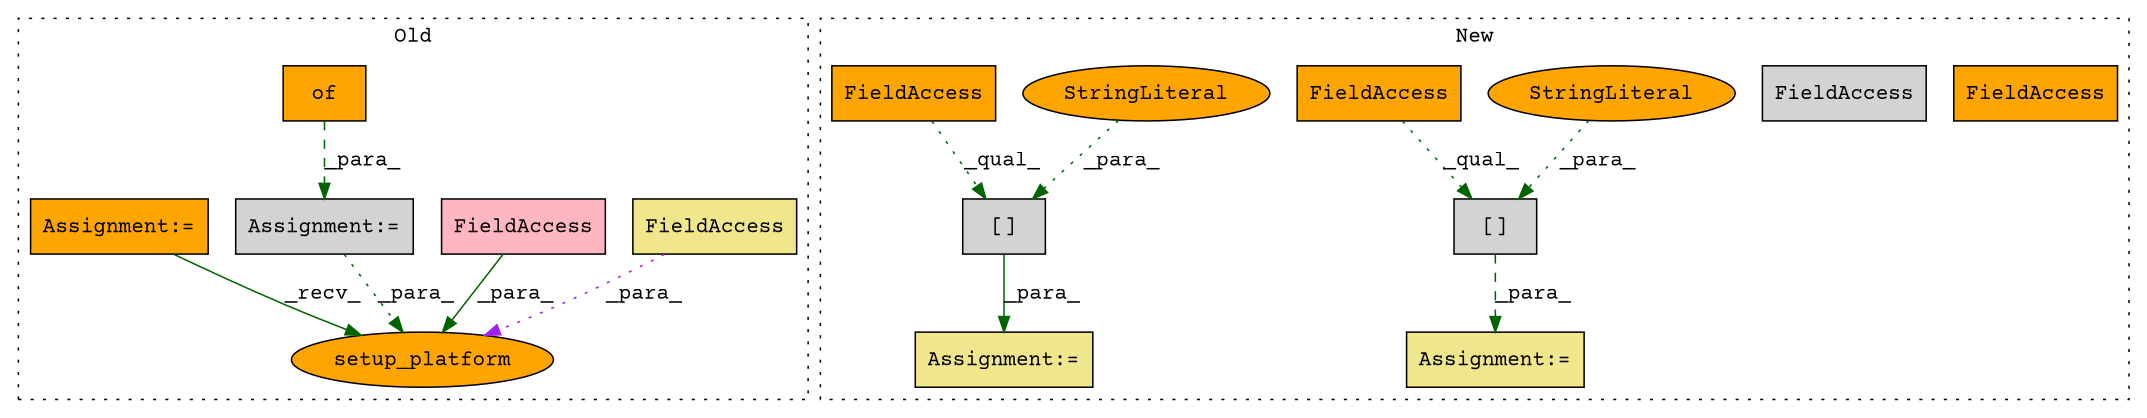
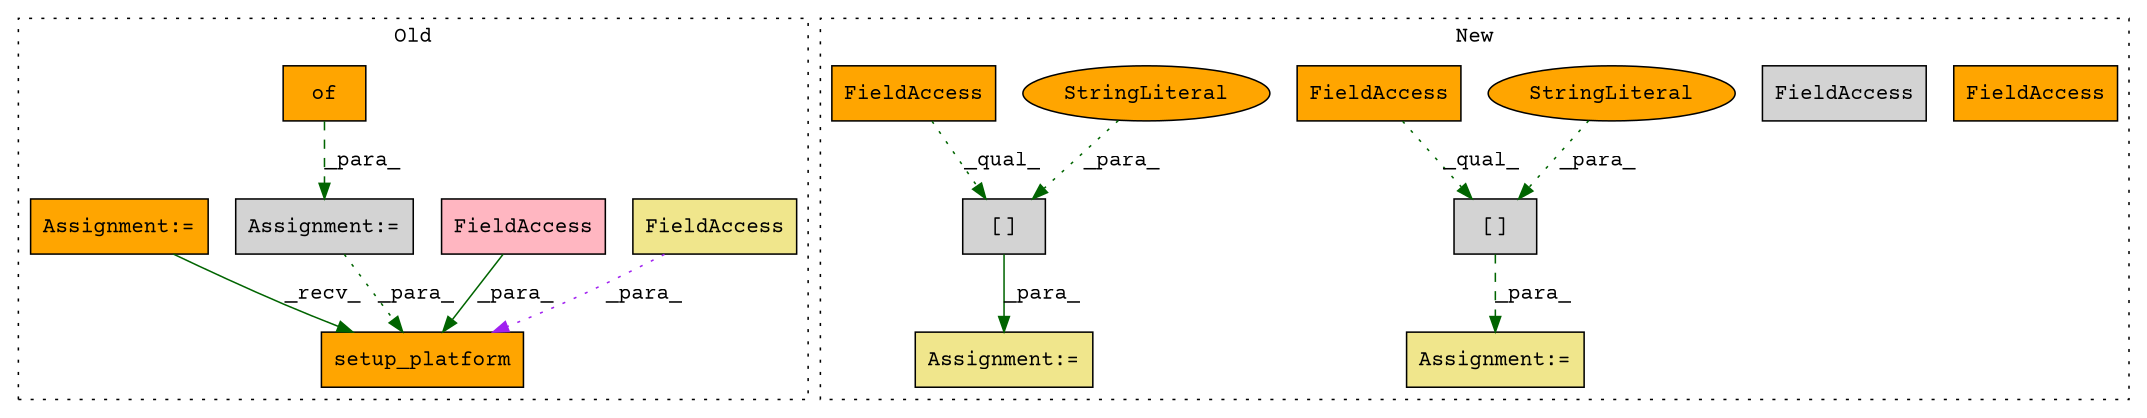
node "setup_platform": shape ellipse -> box
